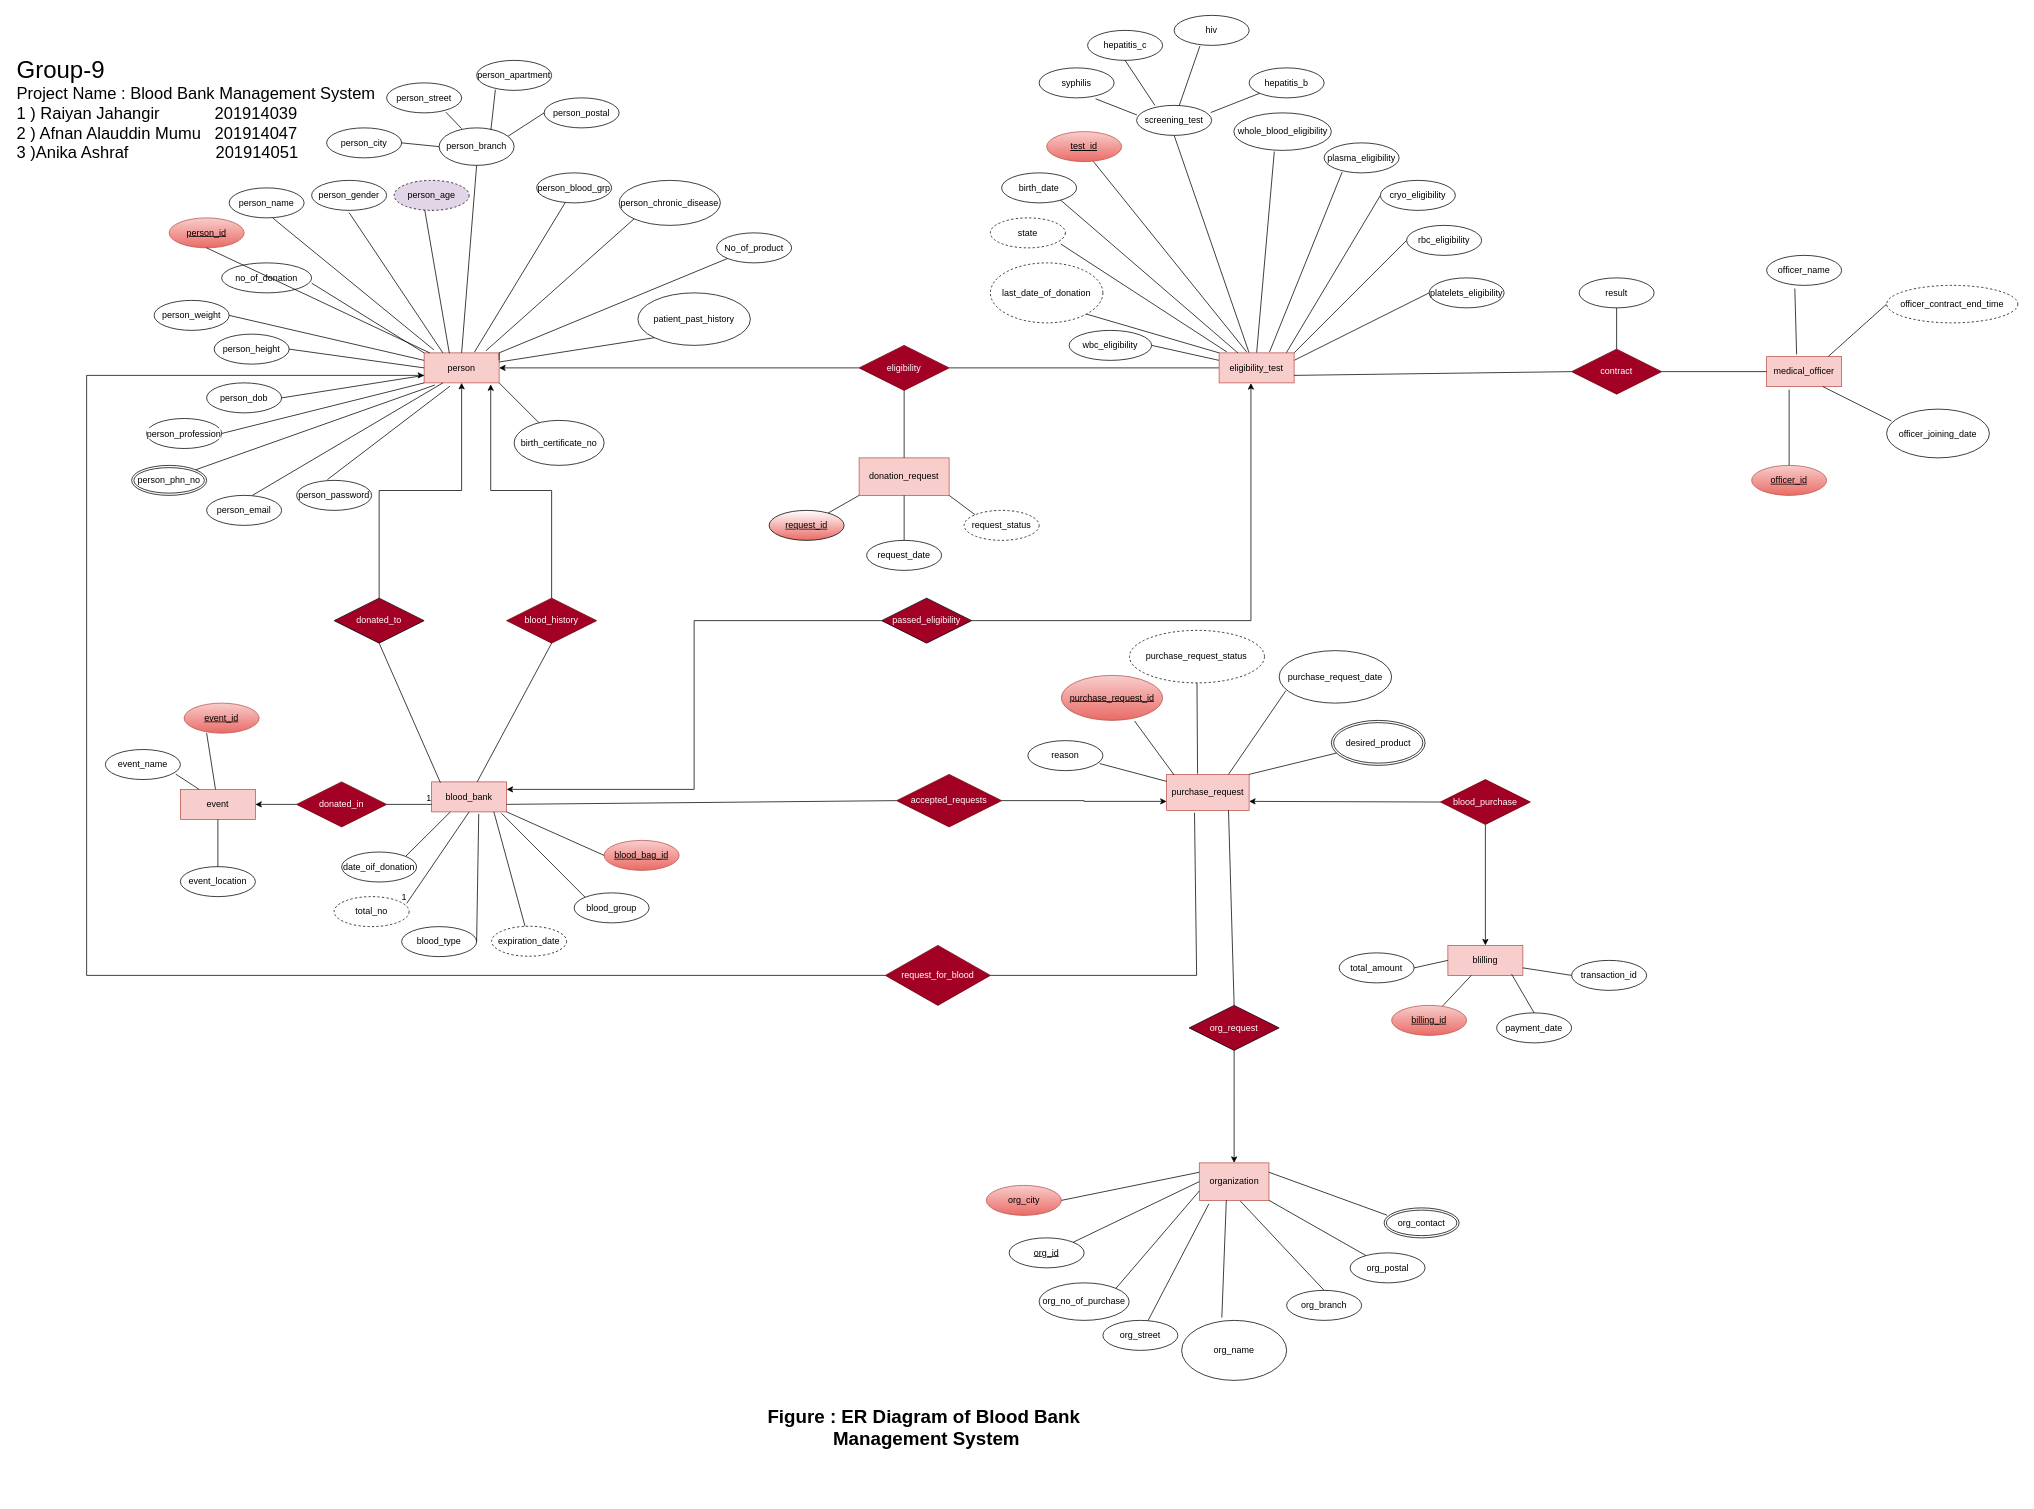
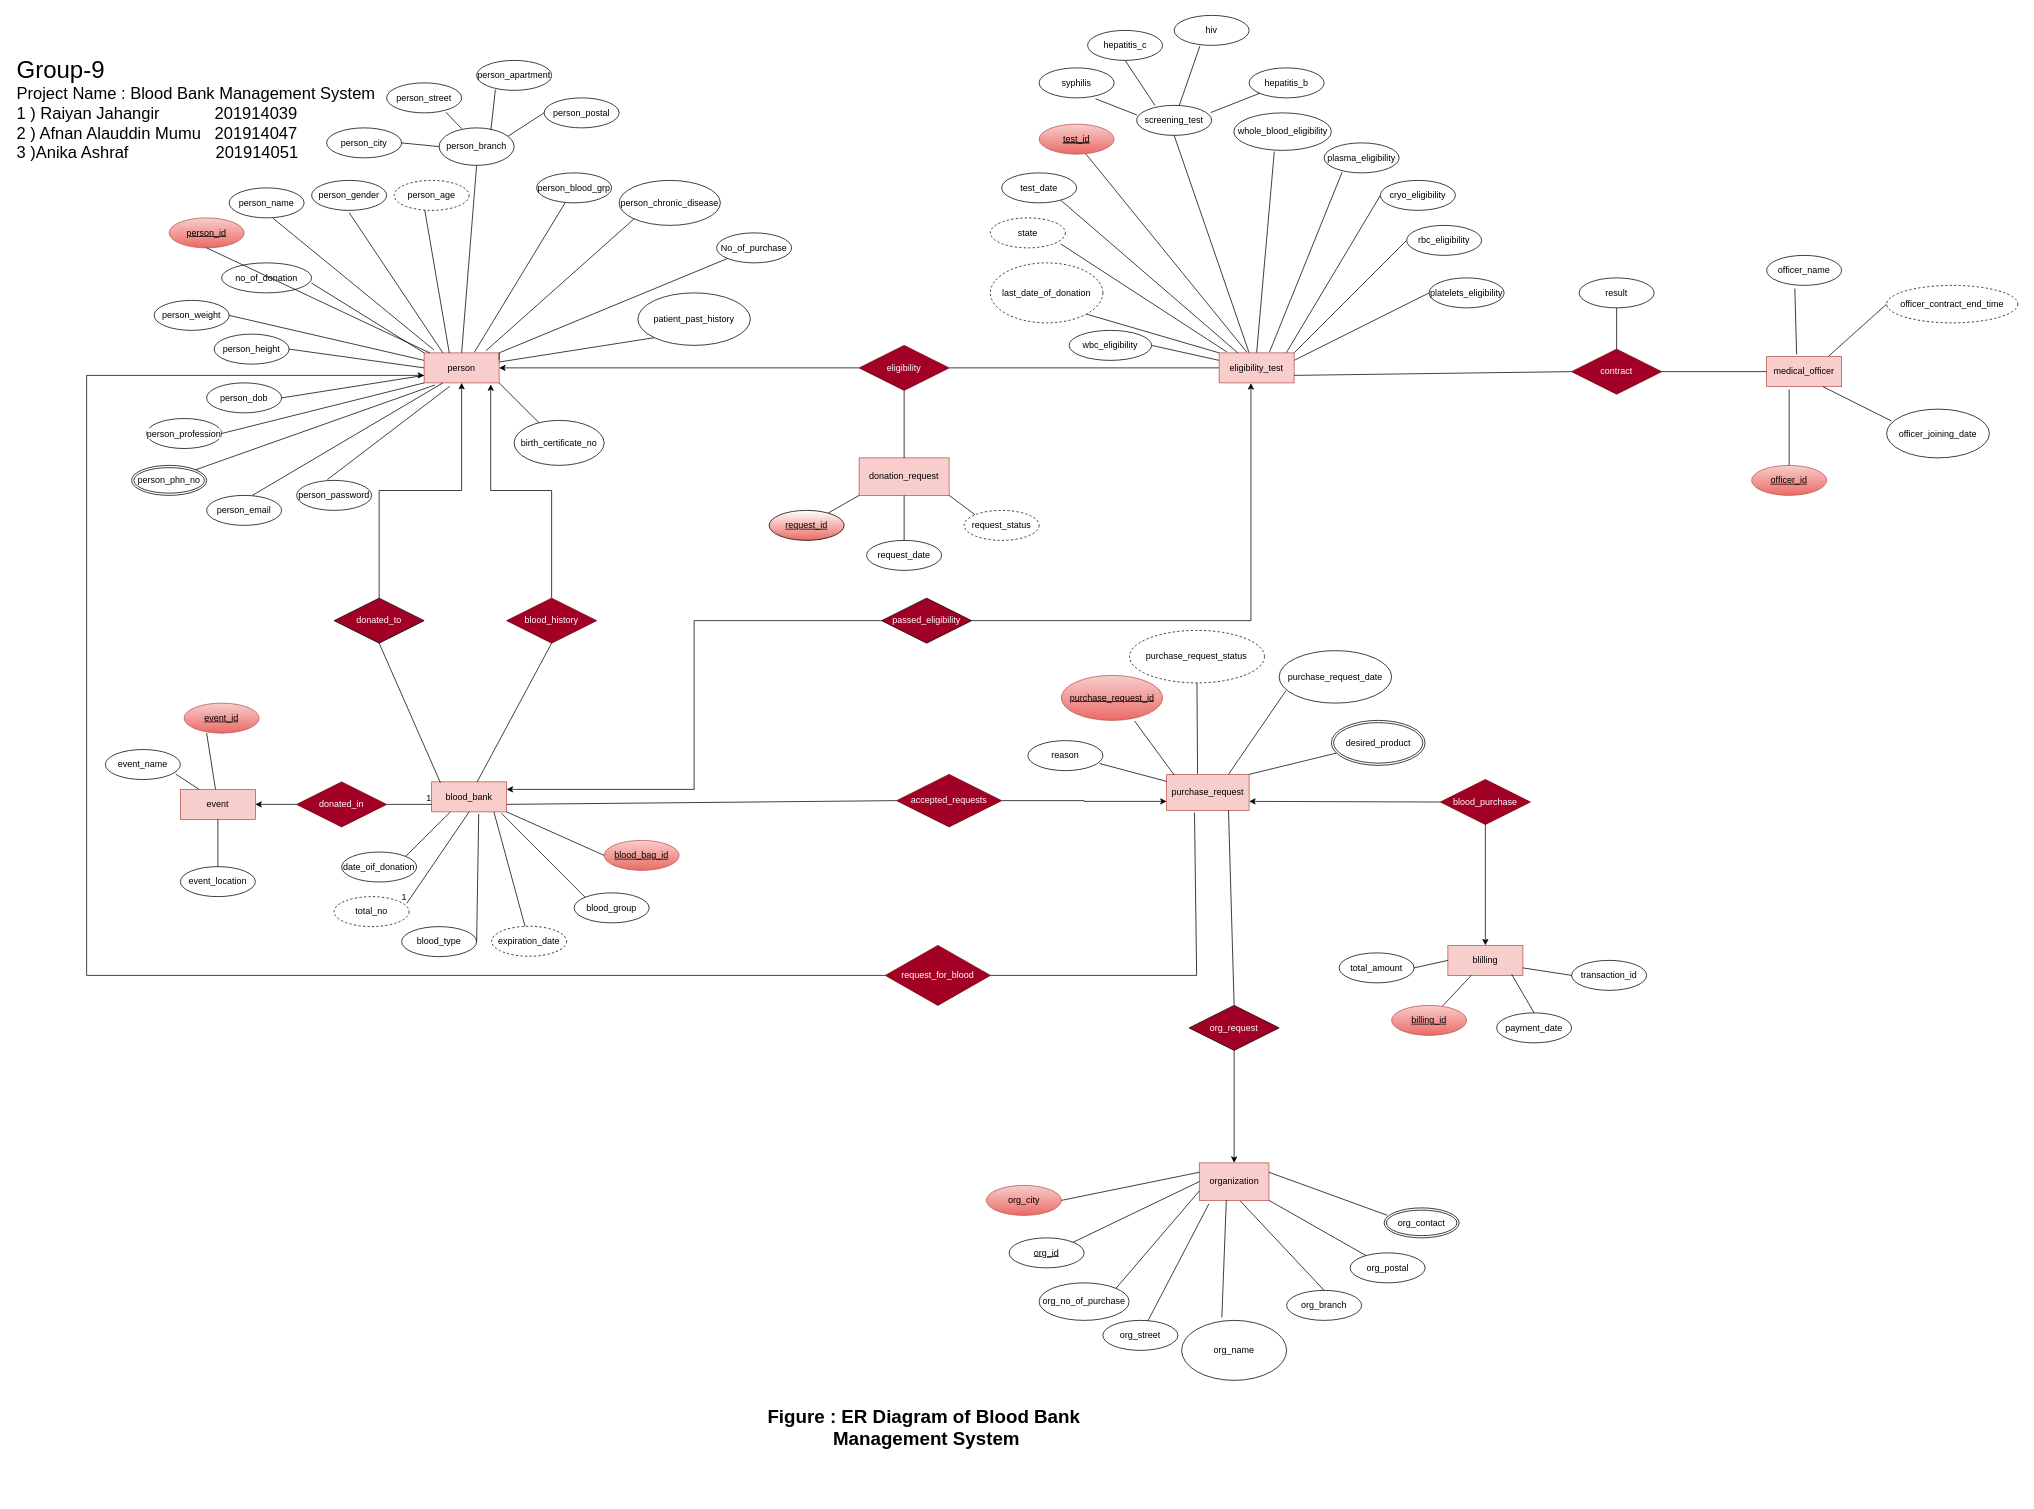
node "test_id": moved (1084, 147) -> (1077, 139)
node "birth_date": label "birth_date" -> "test_date"
node "person_age": fillcolor #e1d5e7 -> #ffffff
node "No_of_product": label "No_of_product" -> "No_of_purchase"
